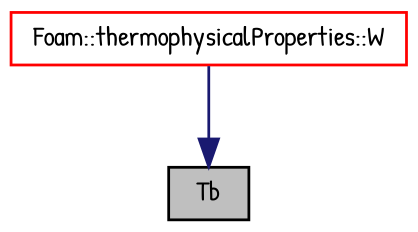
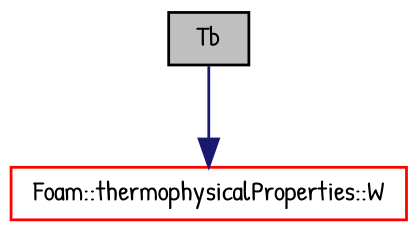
edge "Foam::thermophysicalProperties::W" -> "Tb": reversed
